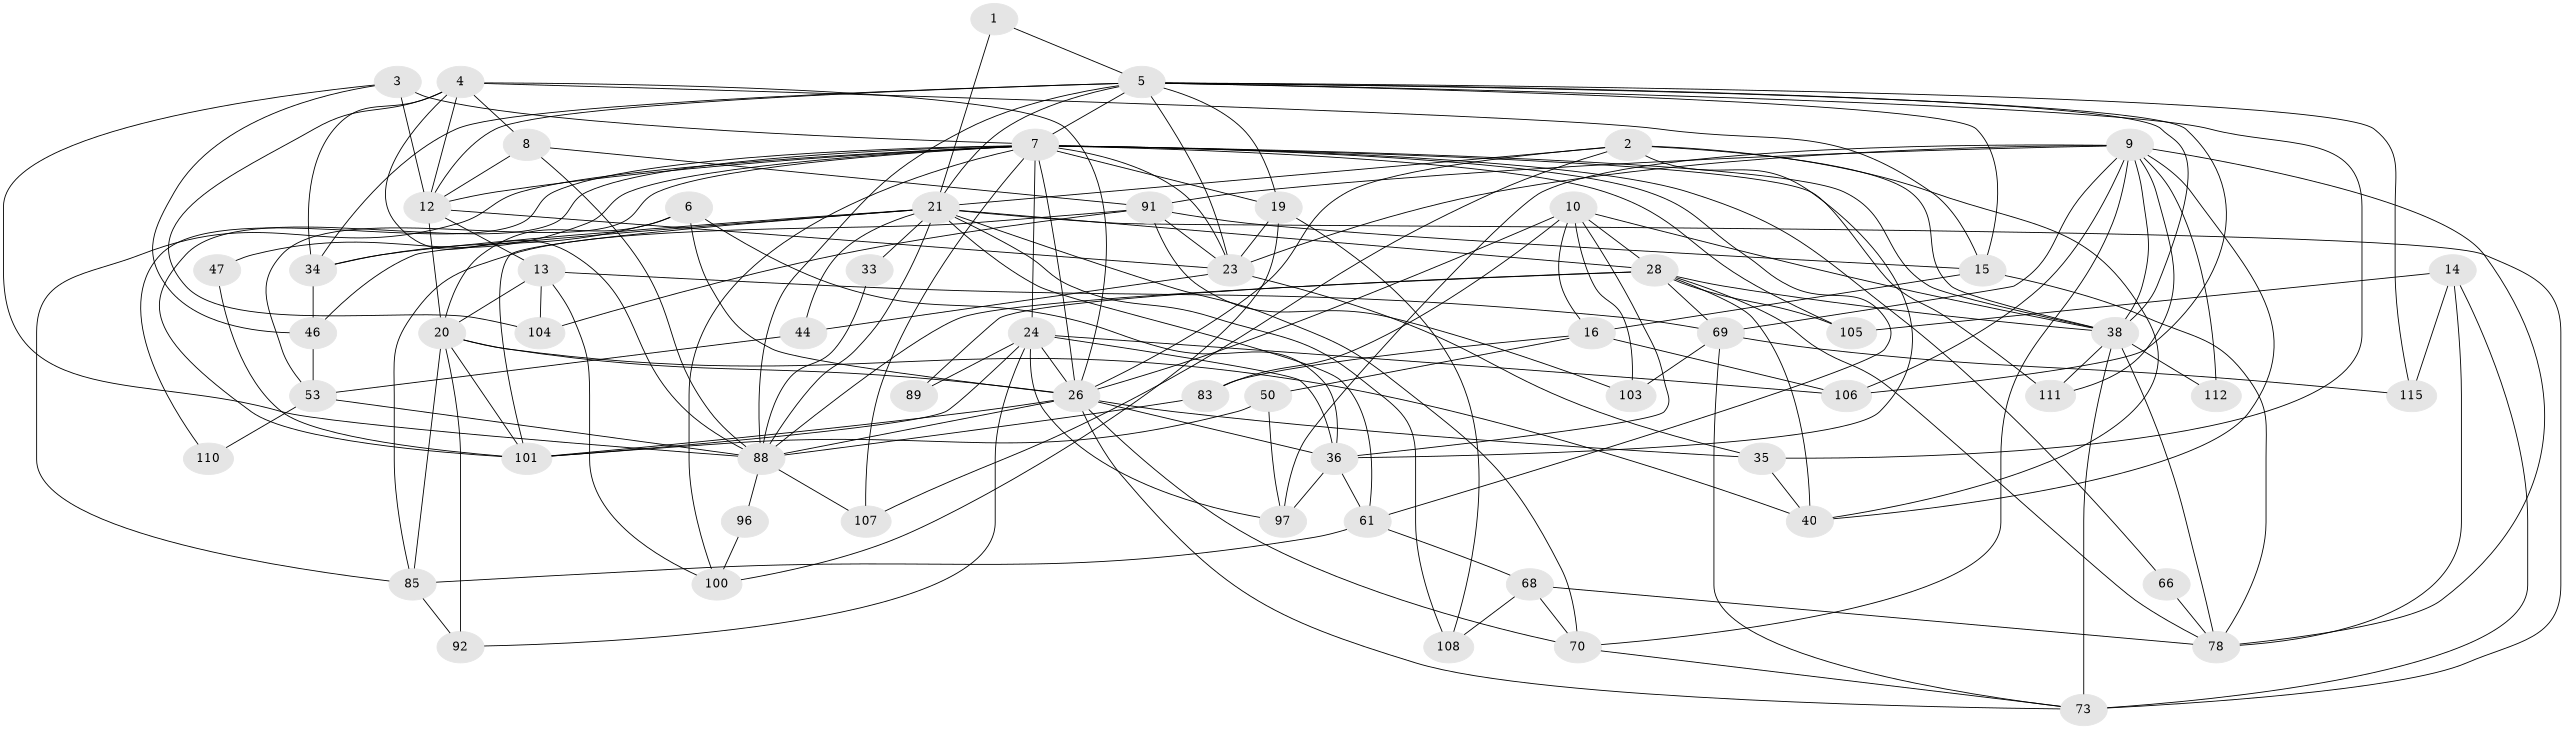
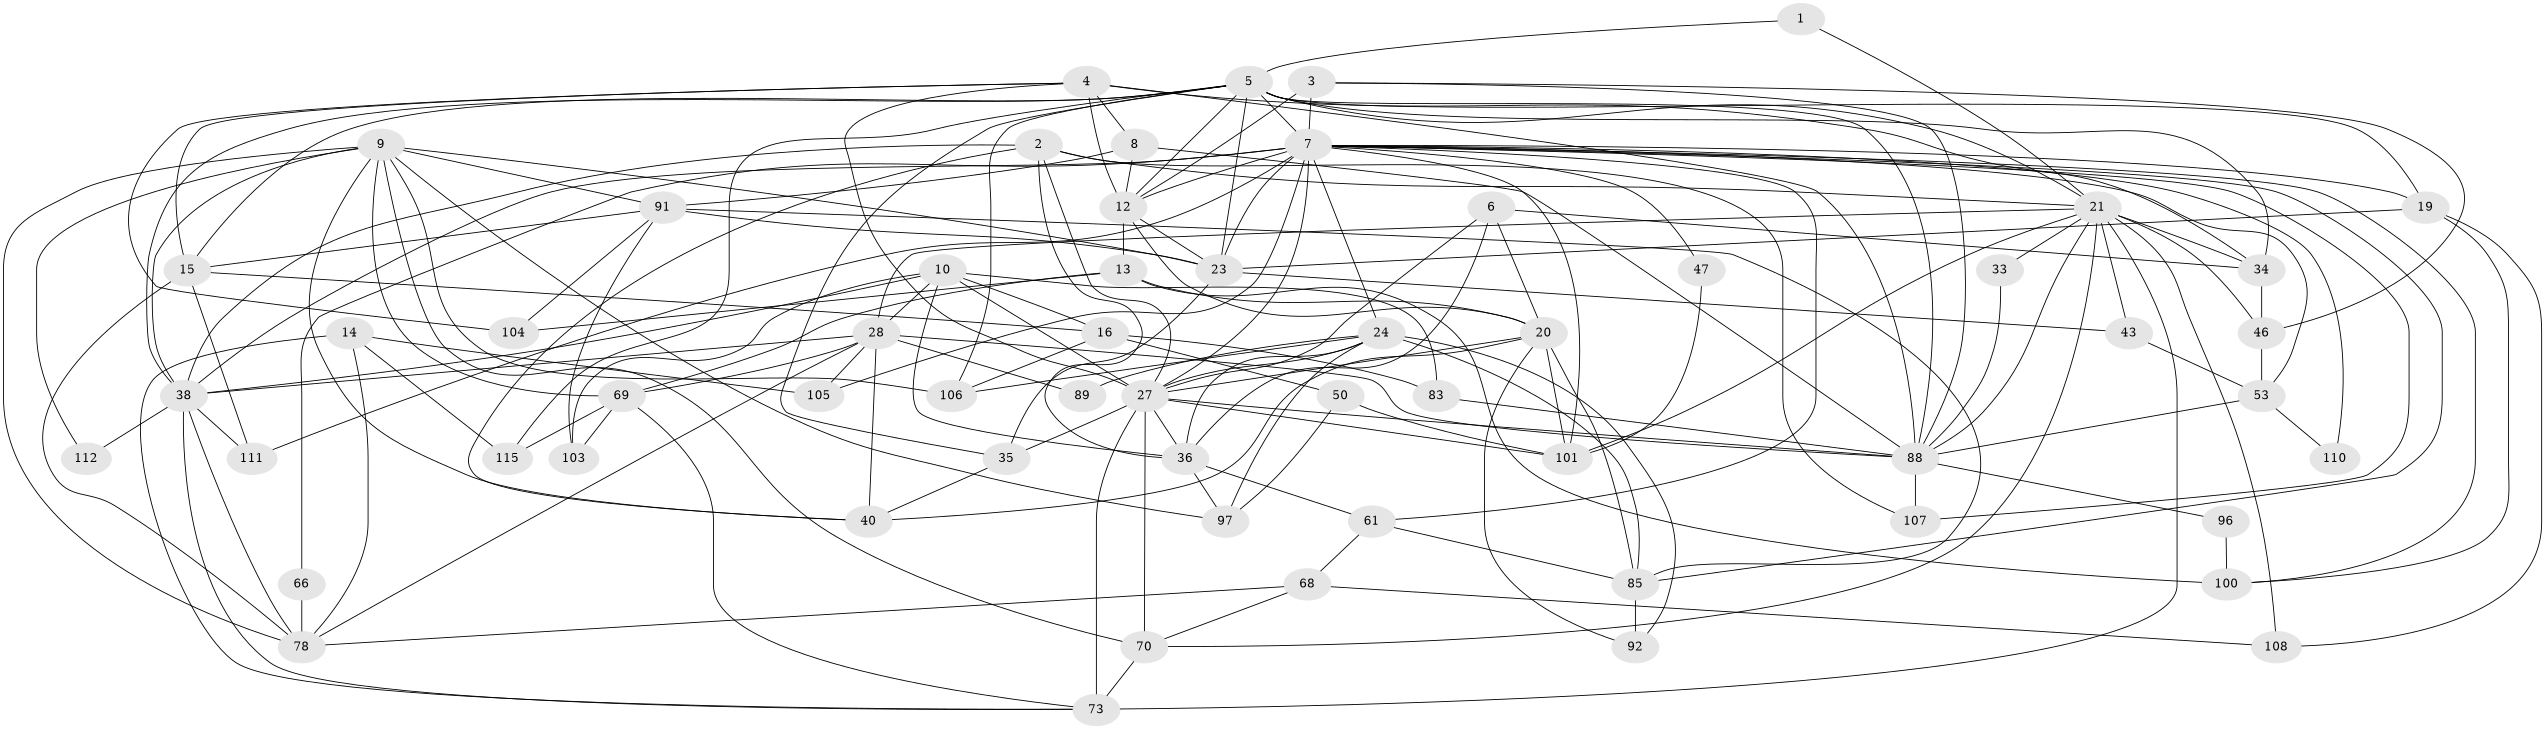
edge "9" -- "111": now "15" -- "111"
edge "21" -- "61": removed
node "44": label "44" -> "43"
node "26": label "26" -> "27"
edge "24" -- "101": now "24" -- "85"
